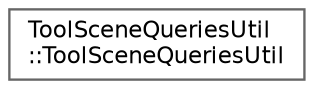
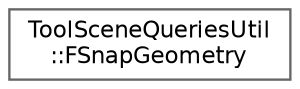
node "ToolSceneQueriesUtil ::ToolSceneQueriesUtil": label "ToolSceneQueriesUtil ::ToolSceneQueriesUtil" -> "ToolSceneQueriesUtil ::FSnapGeometry"
